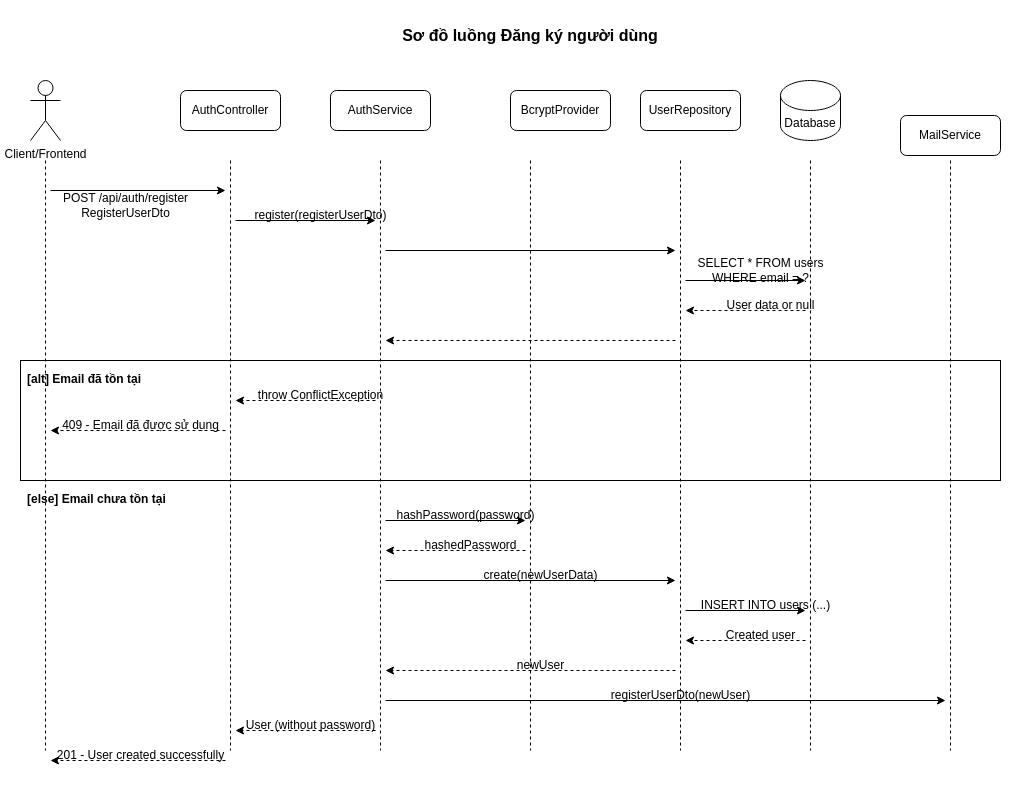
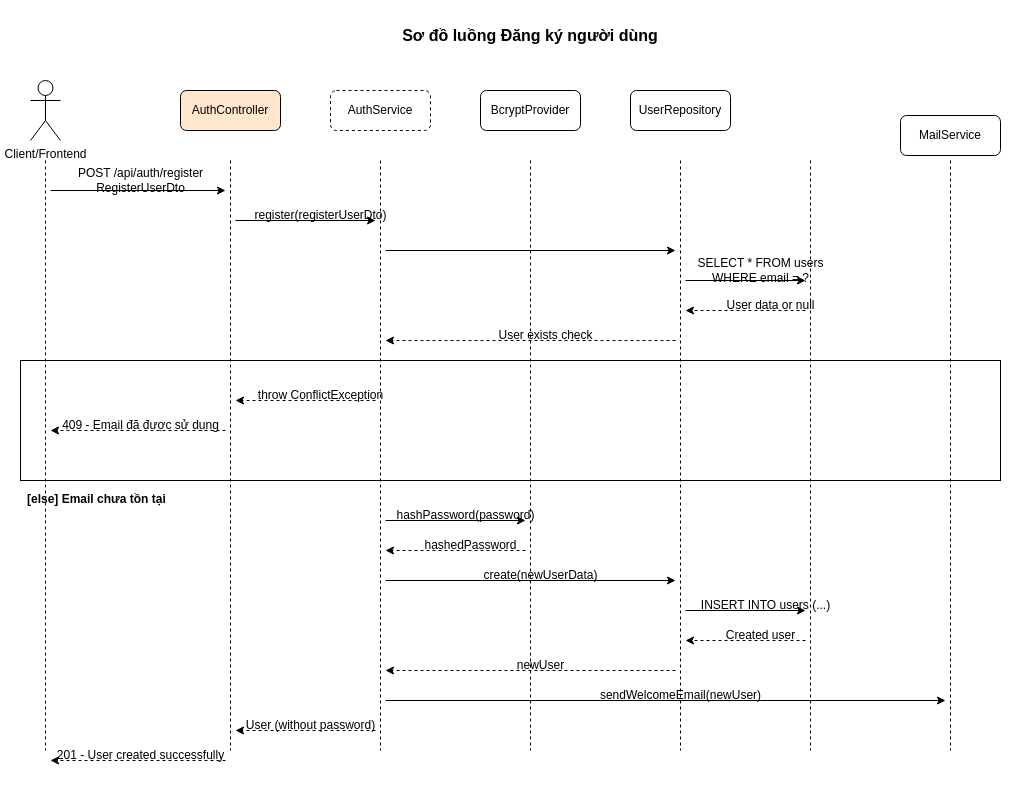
node "AuthController": fillcolor #ffffff -> #ffe6cc
node "AuthService": style solid -> dashed
node "BcryptProvider": moved (561, 111) -> (531, 111)
node "UserRepository": moved (691, 111) -> (681, 111)
node "Database": removed
node "POST /api/auth/register RegisterUserDto": moved (126, 206) -> (141, 181)
node "User exists check": added
node "[alt] Email đã tồn tại": removed
node "registerUserDto(newUser)": label "registerUserDto(newUser)" -> "sendWelcomeEmail(newUser)"
